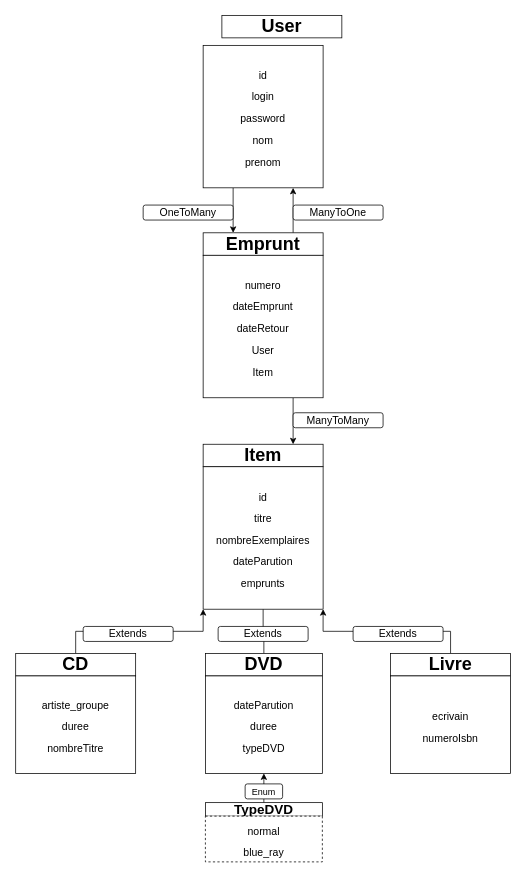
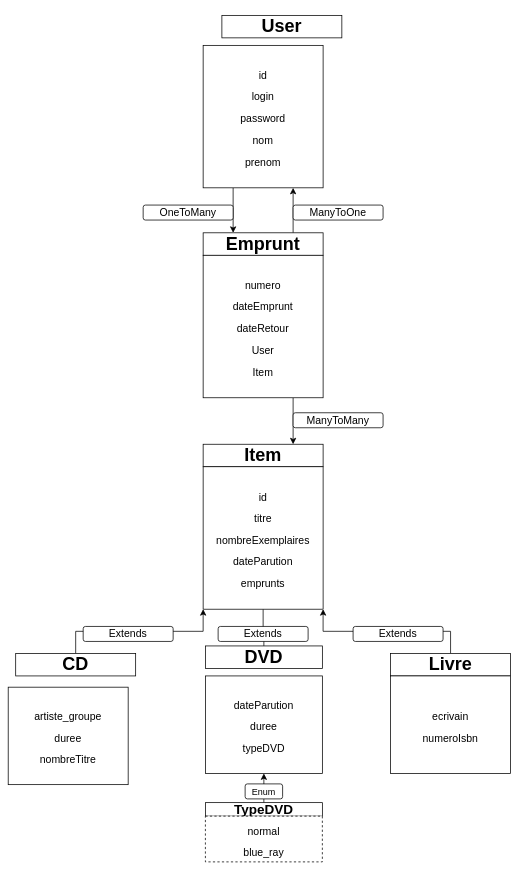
node "DVD": moved (264, 665) -> (264, 657)
node "artiste_groupe duree nombreTitre": moved (75, 725) -> (68, 736)
